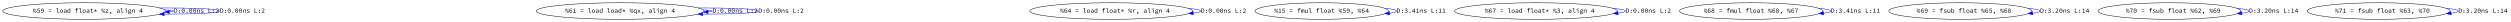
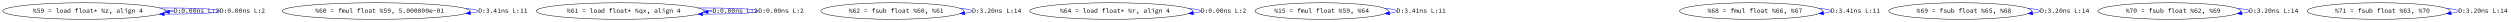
node "%60 = fmul float %59, 5.000000e-01": added
node "%61 = load load* %qx, align 4": label "%61 = load load* %qx, align 4" -> "%61 = load float* %qx, align 4"
node "%62 = fsub float %60, %61": added
node "%67 = load float* %3, align 4": removed
node "%68 = fmul float %68, %67": label "%68 = fmul float %68, %67" -> "%68 = fmul float %66, %67"
